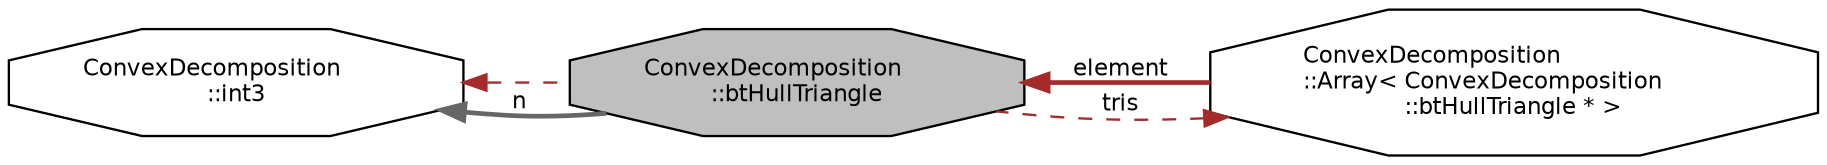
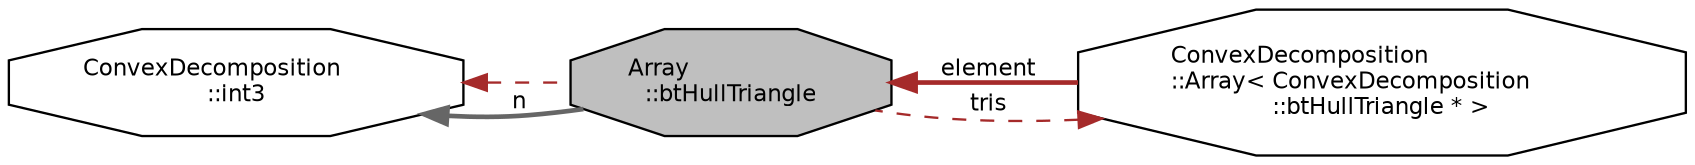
node "ConvexDecomposition ::btHullTriangle": label "ConvexDecomposition ::btHullTriangle" -> "Array ::btHullTriangle"
